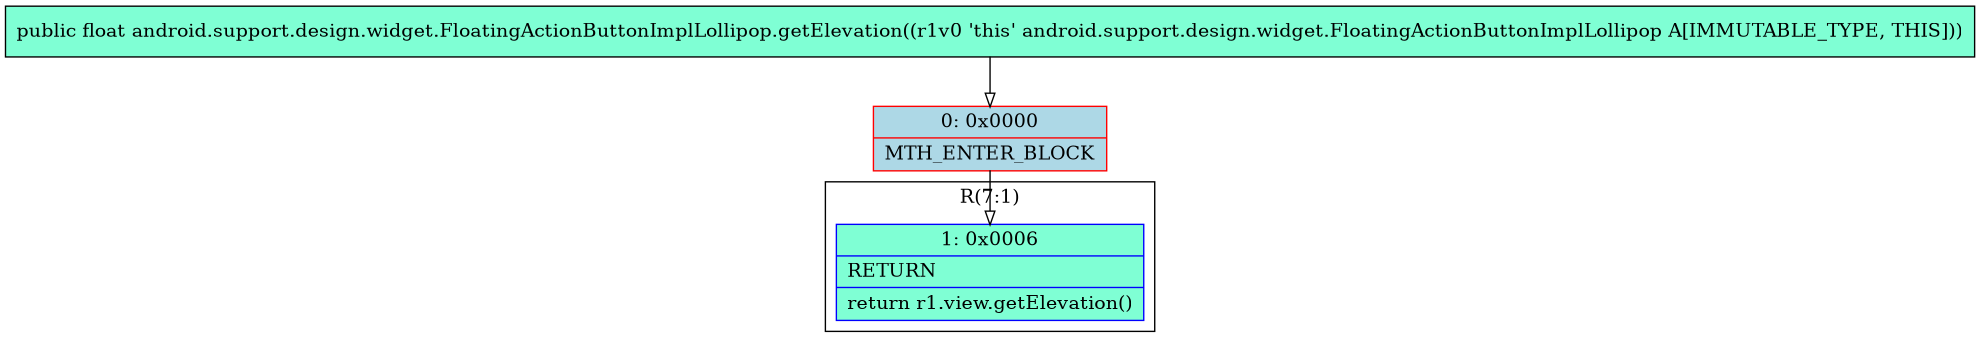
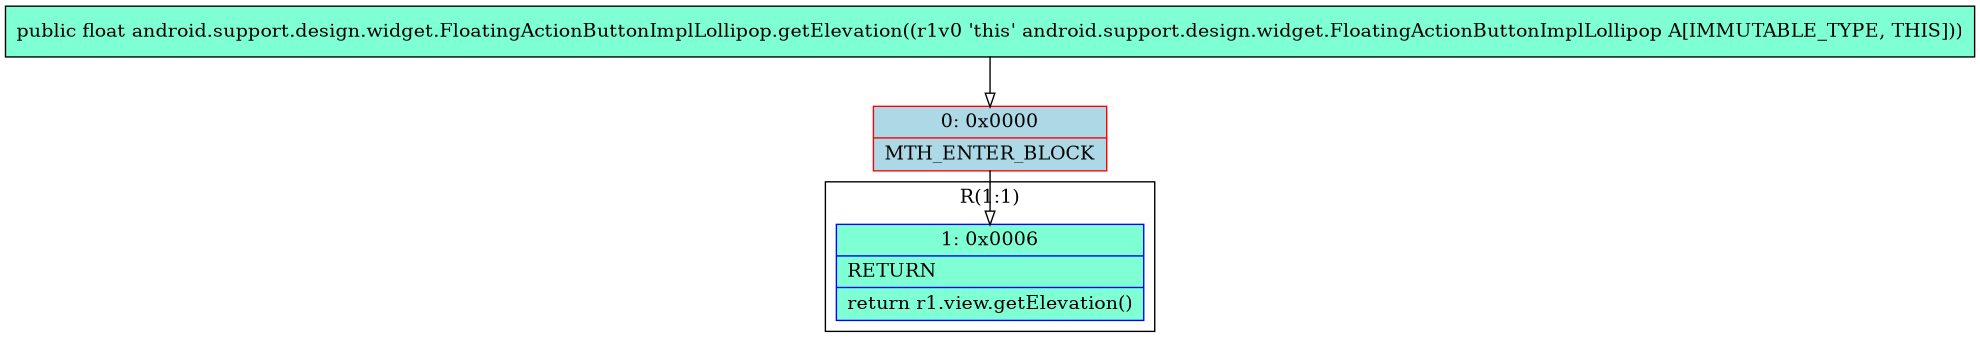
cluster "R(7:1)": label "R(7:1)" -> "R(1:1)"
